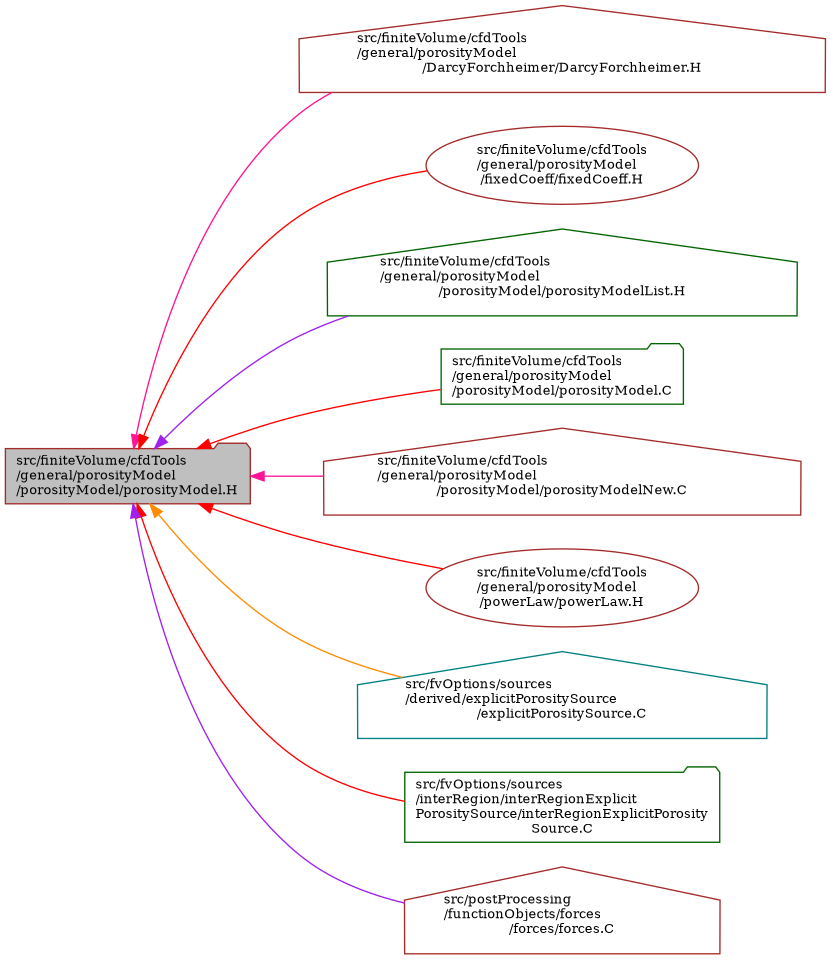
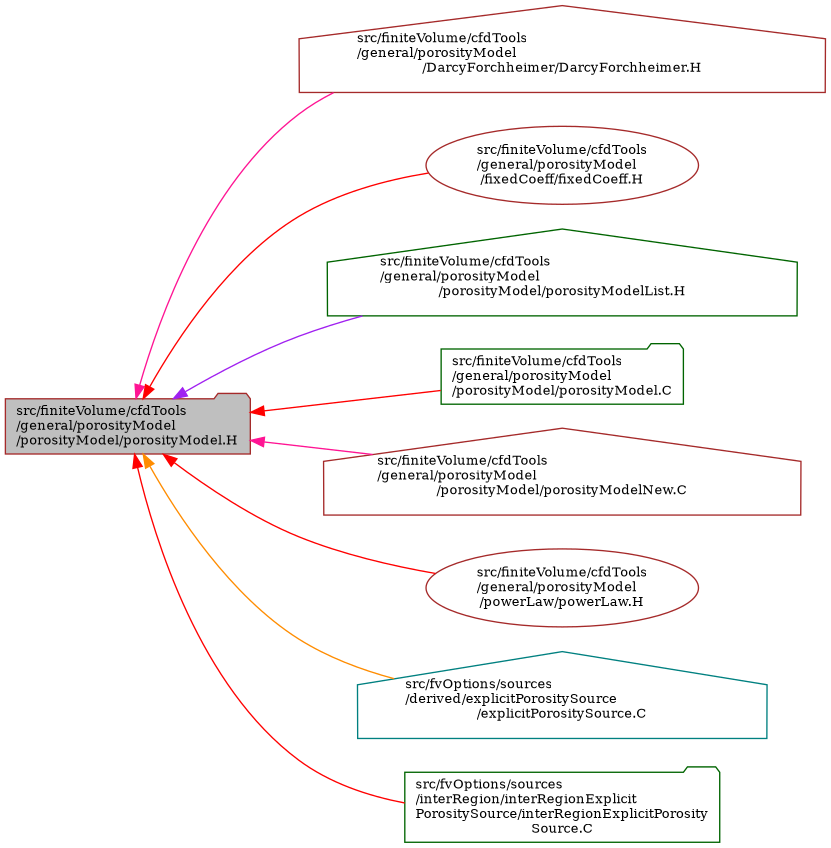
node "src/postProcessing /functionObjects/forces /forces/forces.C": removed
